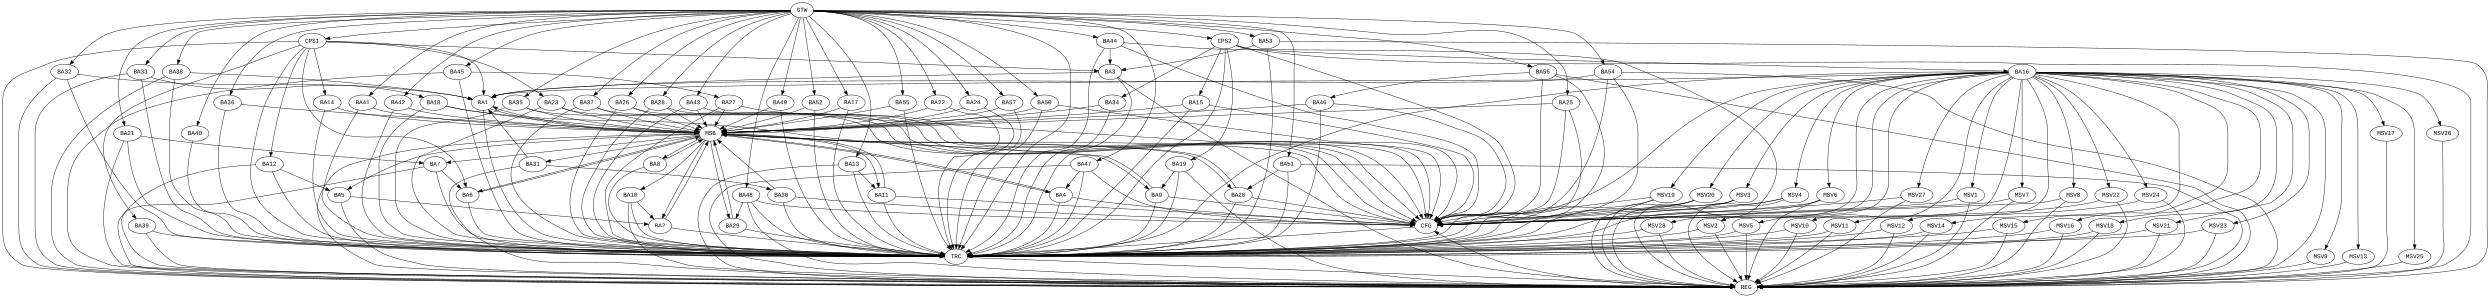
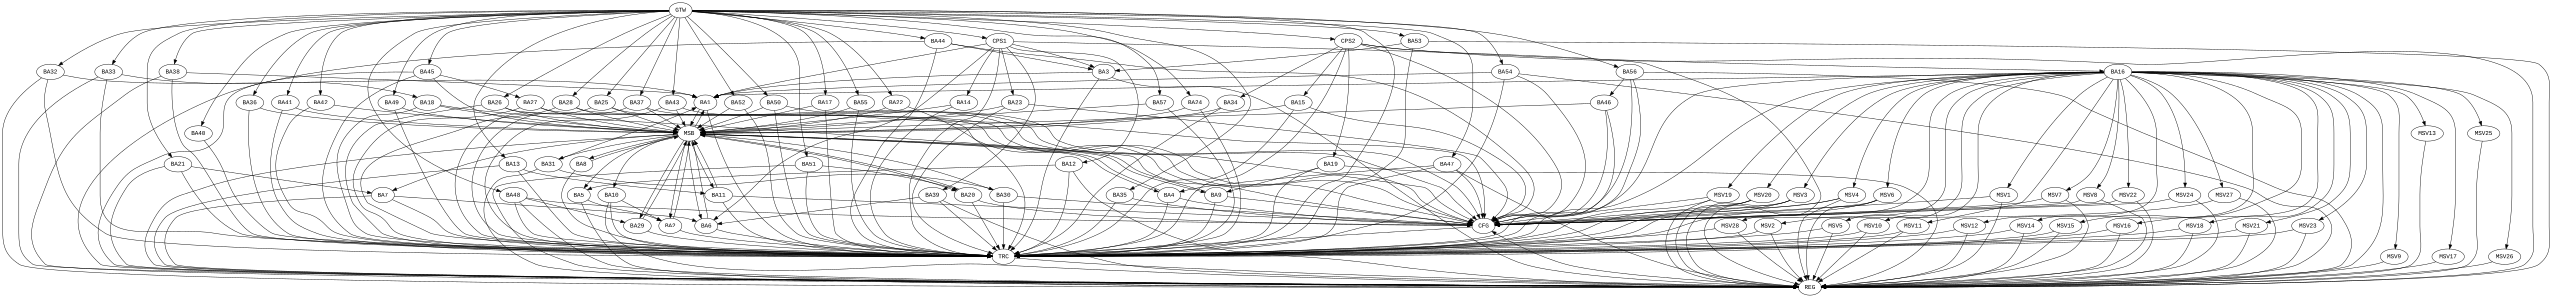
edge "BA35" -> "MSB": now "BA45" -> "MSB"
edge "BA39" -> "BA6": added
